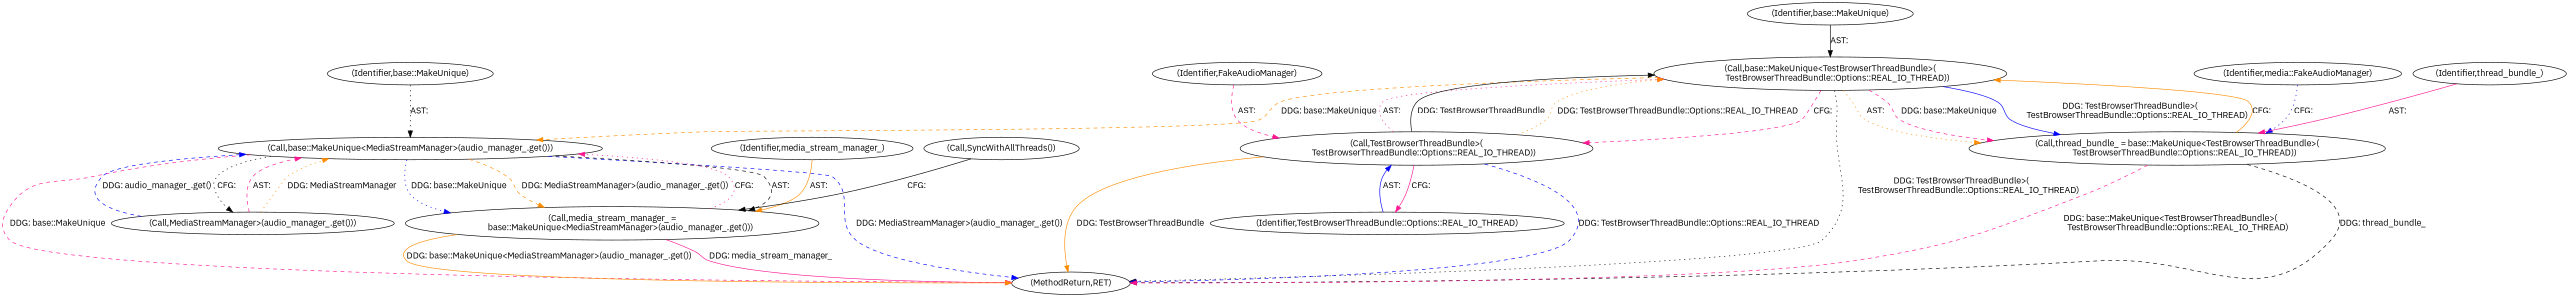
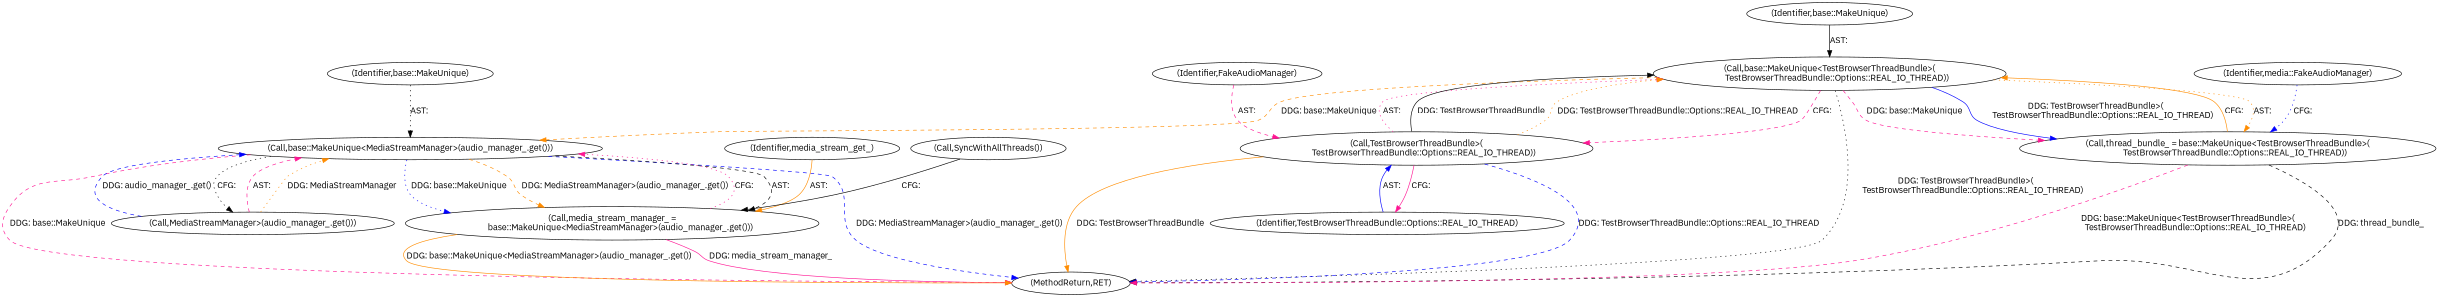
node "(Identifier,thread_bundle_)": removed
node "(Identifier,media_stream_manager_)": label "(Identifier,media_stream_manager_)" -> "(Identifier,media_stream_get_)"
